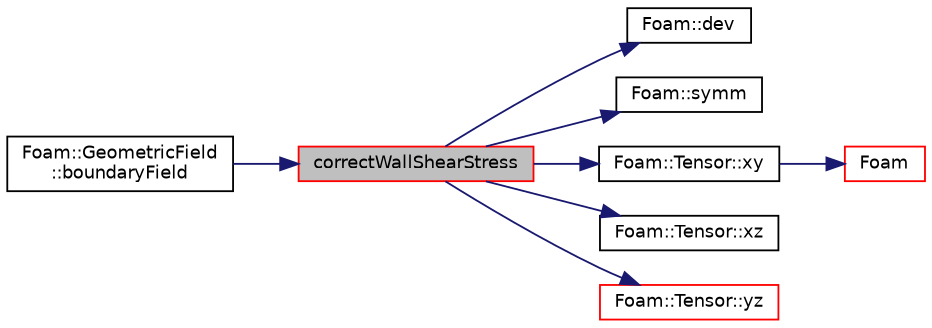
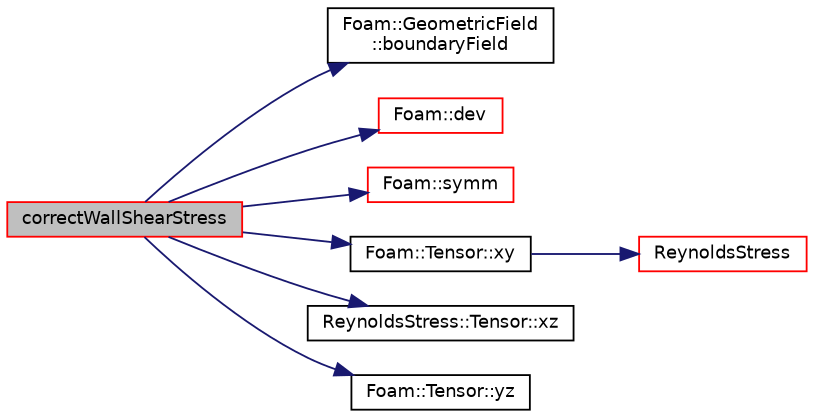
node "Foam::dev": color black -> red
node "Foam::symm": color black -> red
edge "Foam::GeometricField ::boundaryField" -> "correctWallShearStress": reversed
node "Foam": label "Foam" -> "ReynoldsStress"
node "Foam::Tensor::xz": label "Foam::Tensor::xz" -> "ReynoldsStress::Tensor::xz"
node "Foam::Tensor::yz": color red -> black
